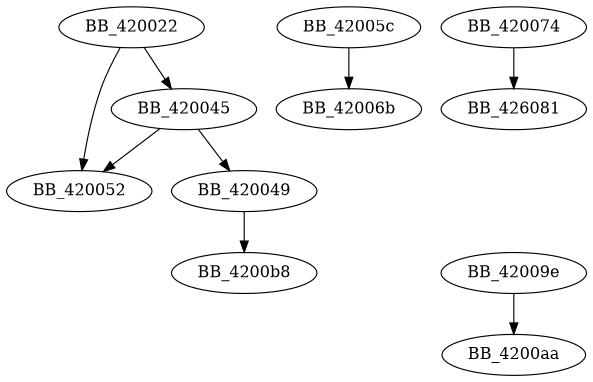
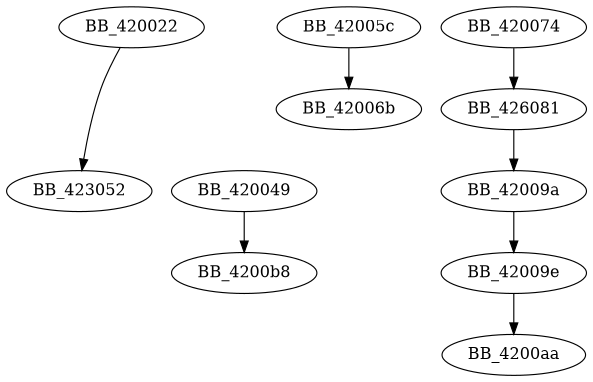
node "BB_420045": removed
node "BB_420052": label "BB_420052" -> "BB_423052"
node "BB_42009a": added
